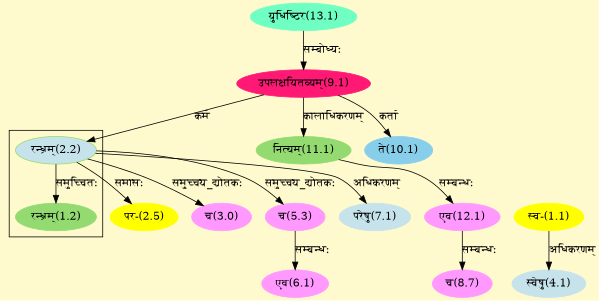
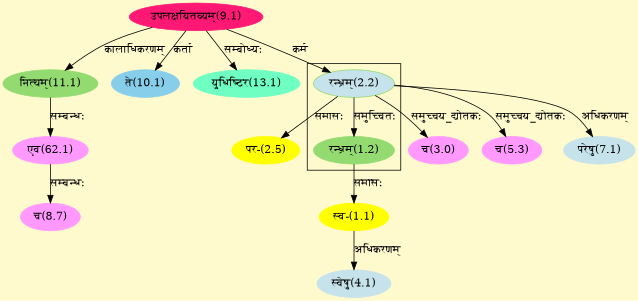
edge "युधिष्ठिर(13.1)" -> "उपलक्षयितव्यम्(9.1)": reversed
edge "रन्ध्रम्(1.2)" -> "स्व-(1.1)": added, label "समासः"
node "एव(12.1)": label "एव(12.1)" -> "एव(62.1)"
node "एव(6.1)": removed
